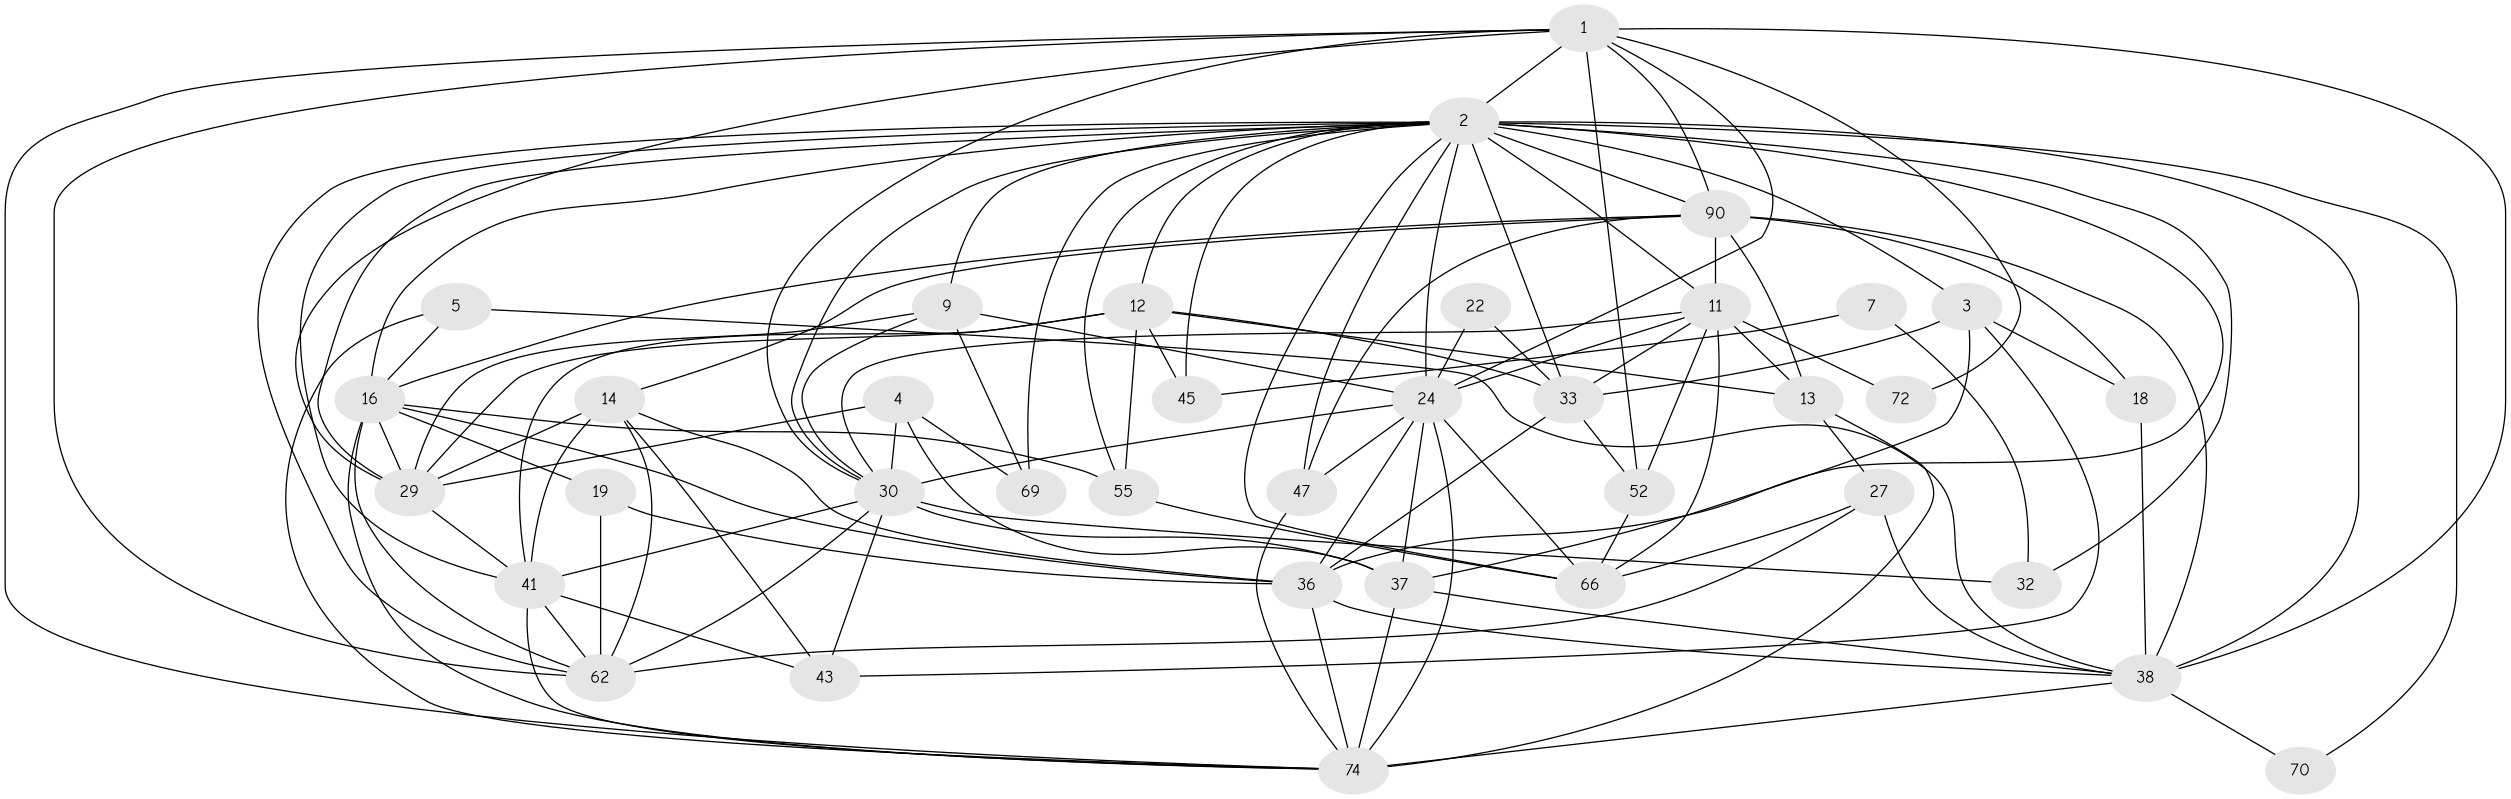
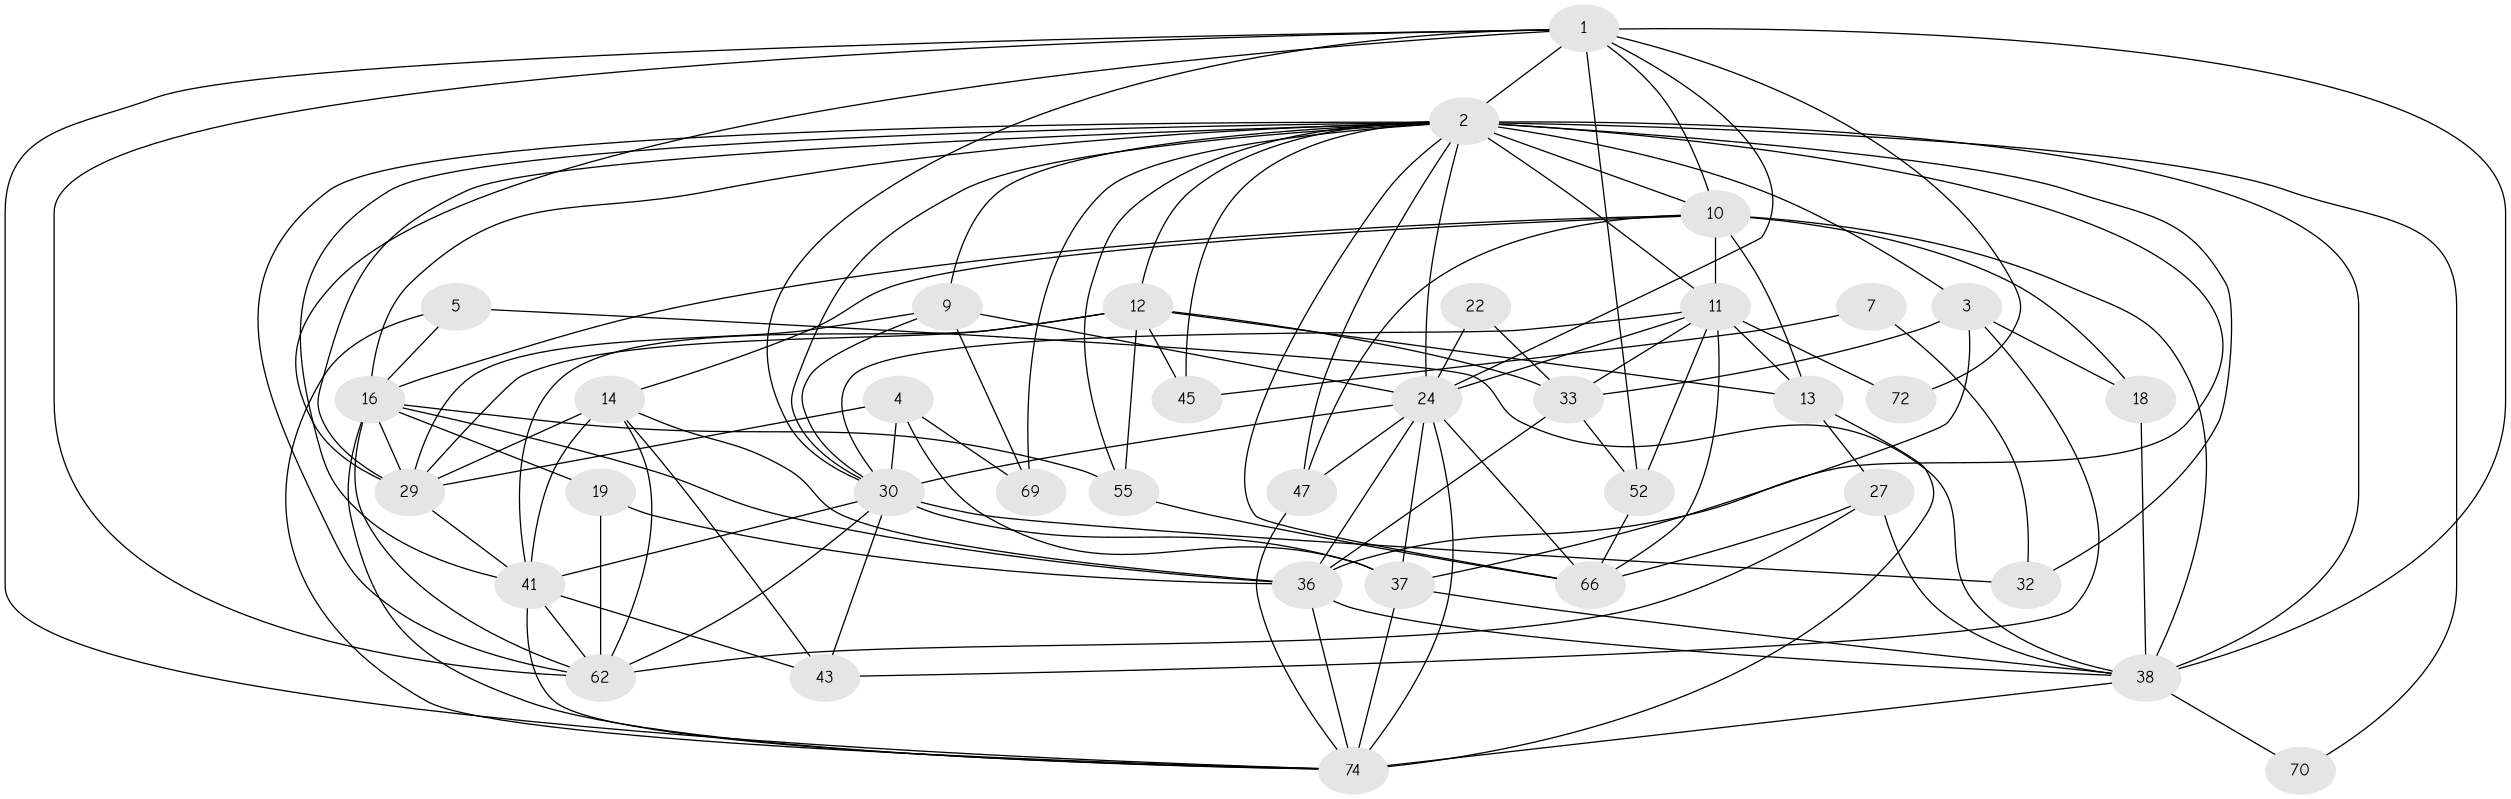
node "90": label "90" -> "10"
edge "2" -- "33": removed
